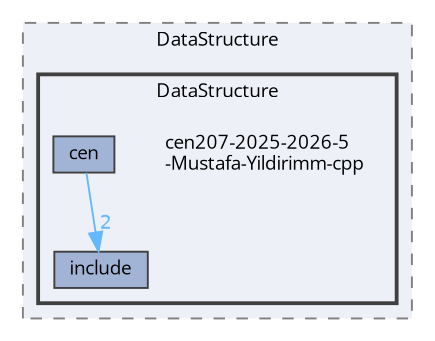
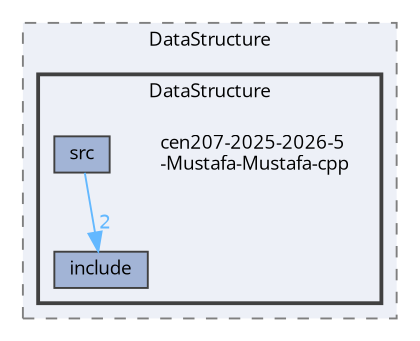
node "cen": label "cen" -> "src"
node "cen207-2025-2026-5 -Mustafa-Yildirimm-cpp": label "cen207-2025-2026-5 -Mustafa-Yildirimm-cpp" -> "cen207-2025-2026-5 -Mustafa-Mustafa-cpp"
